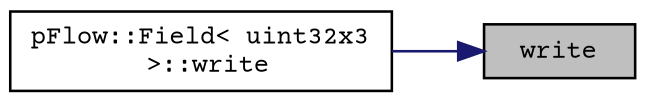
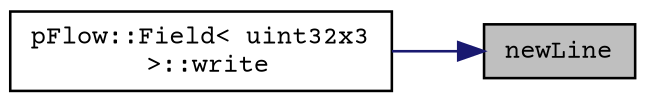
node "write": label "write" -> "newLine"
